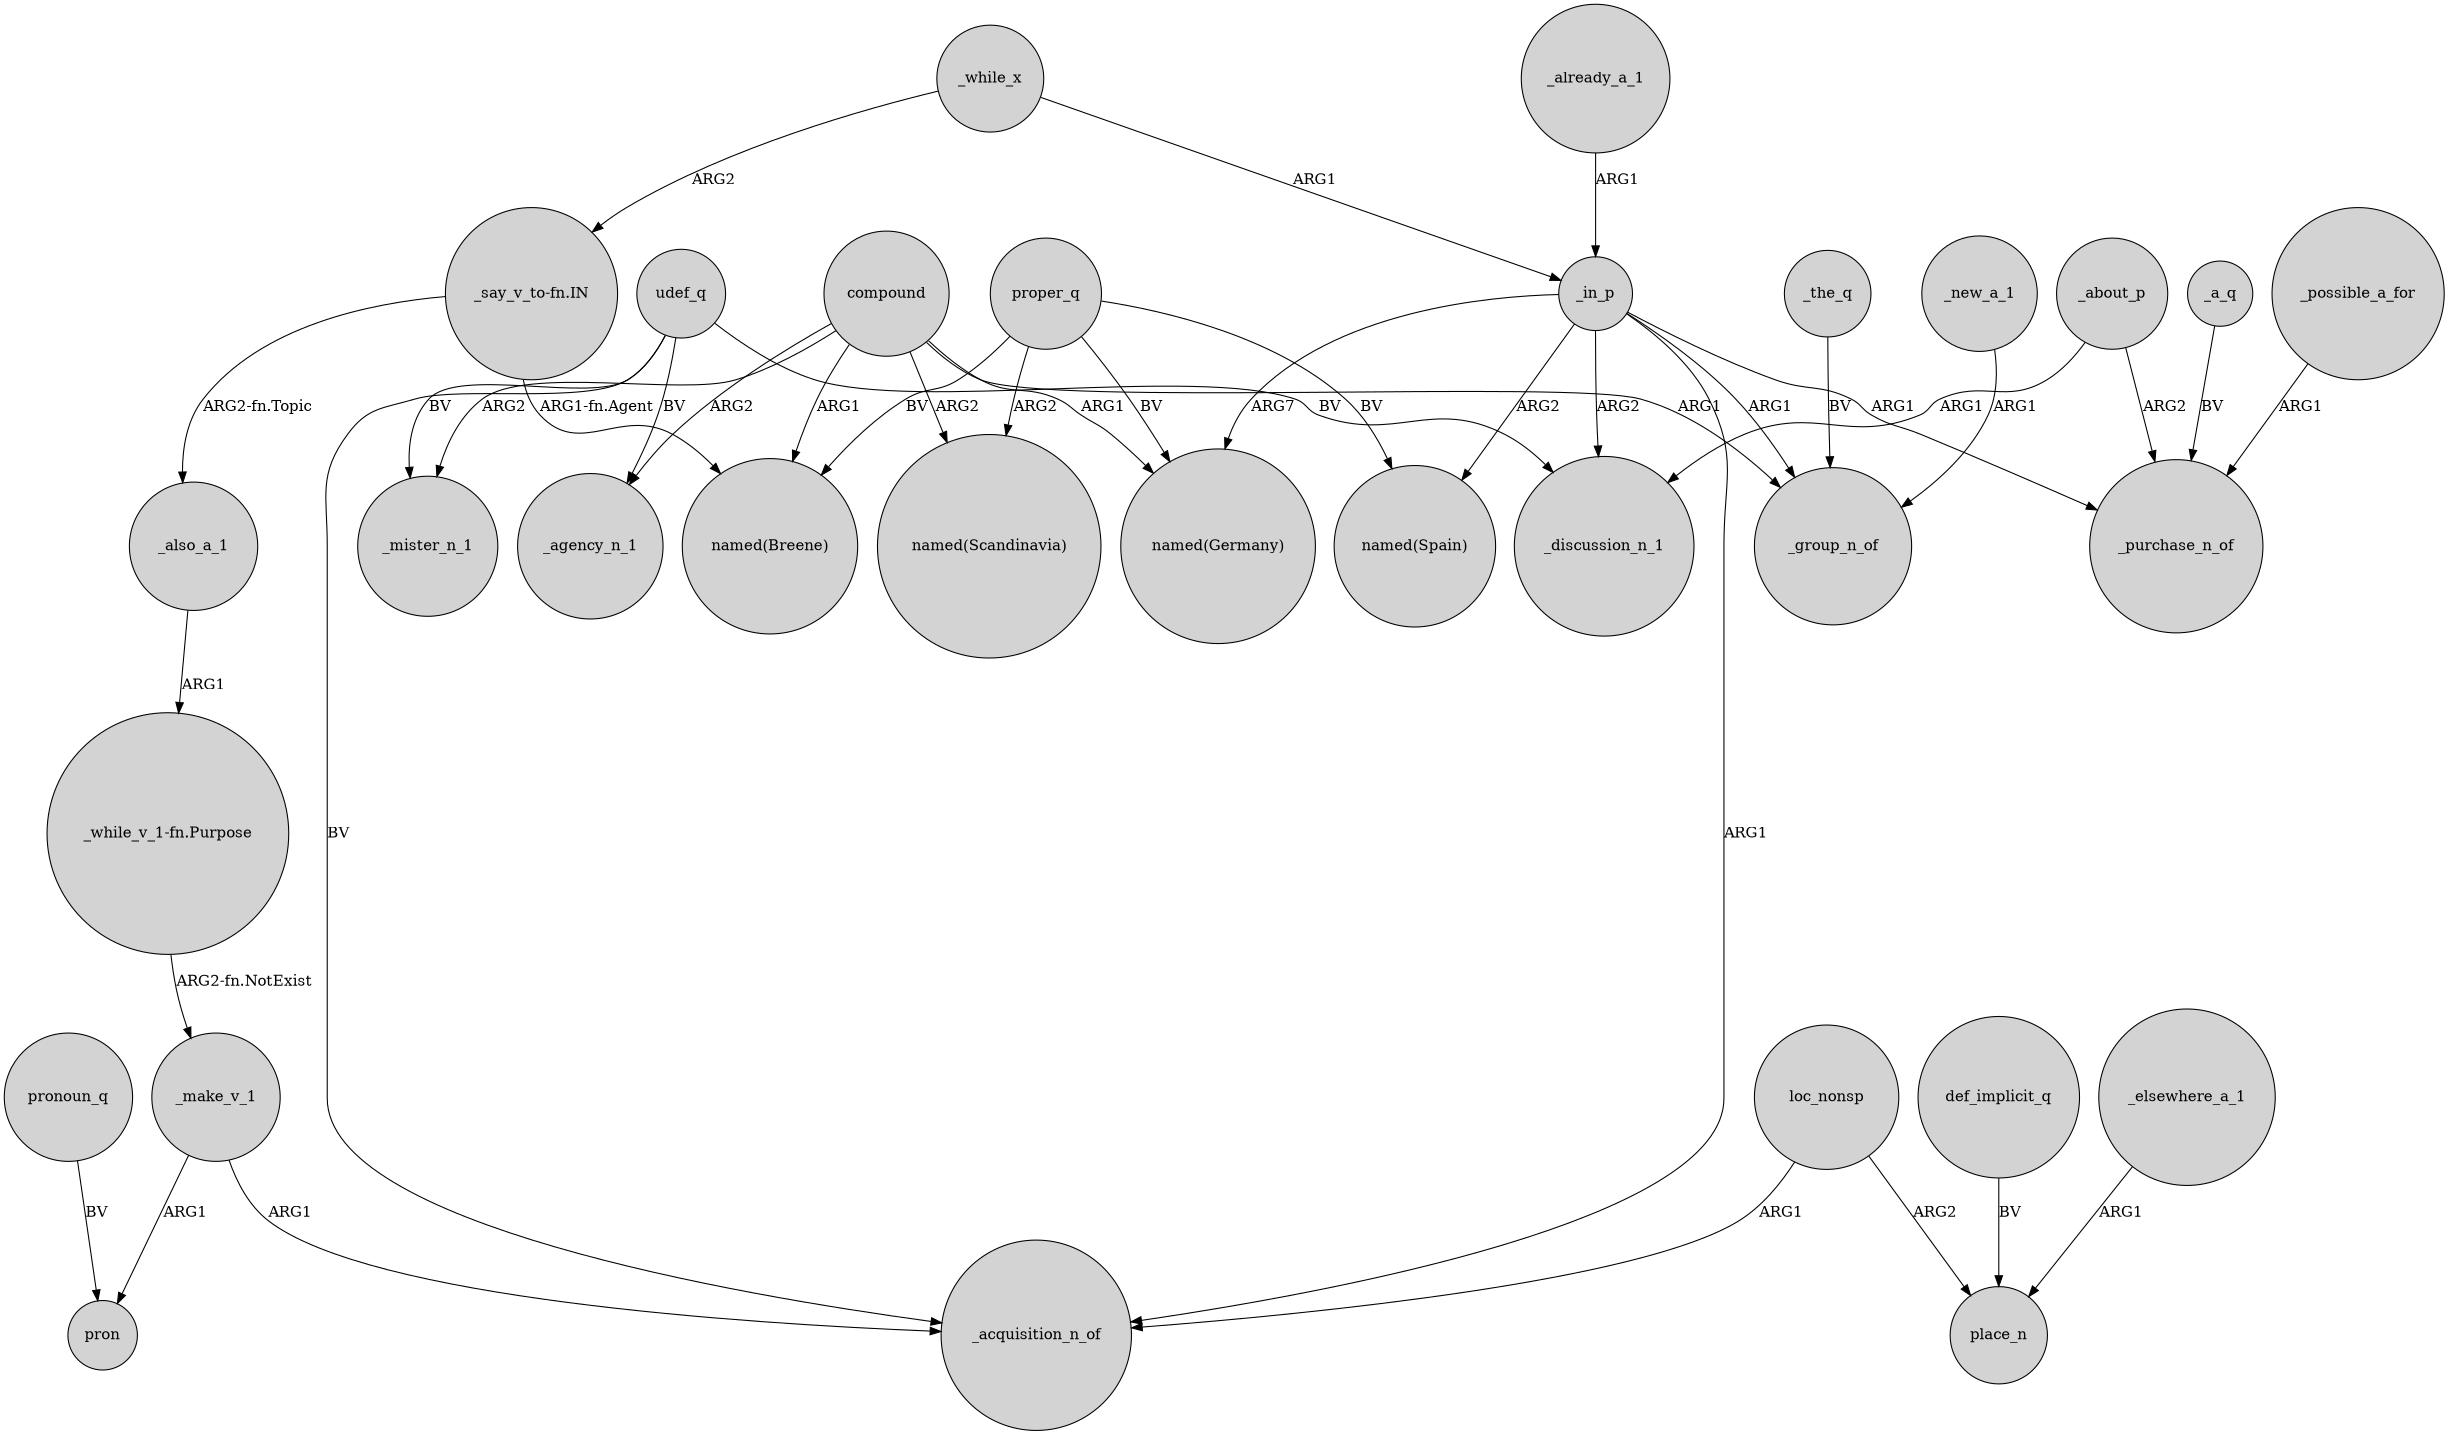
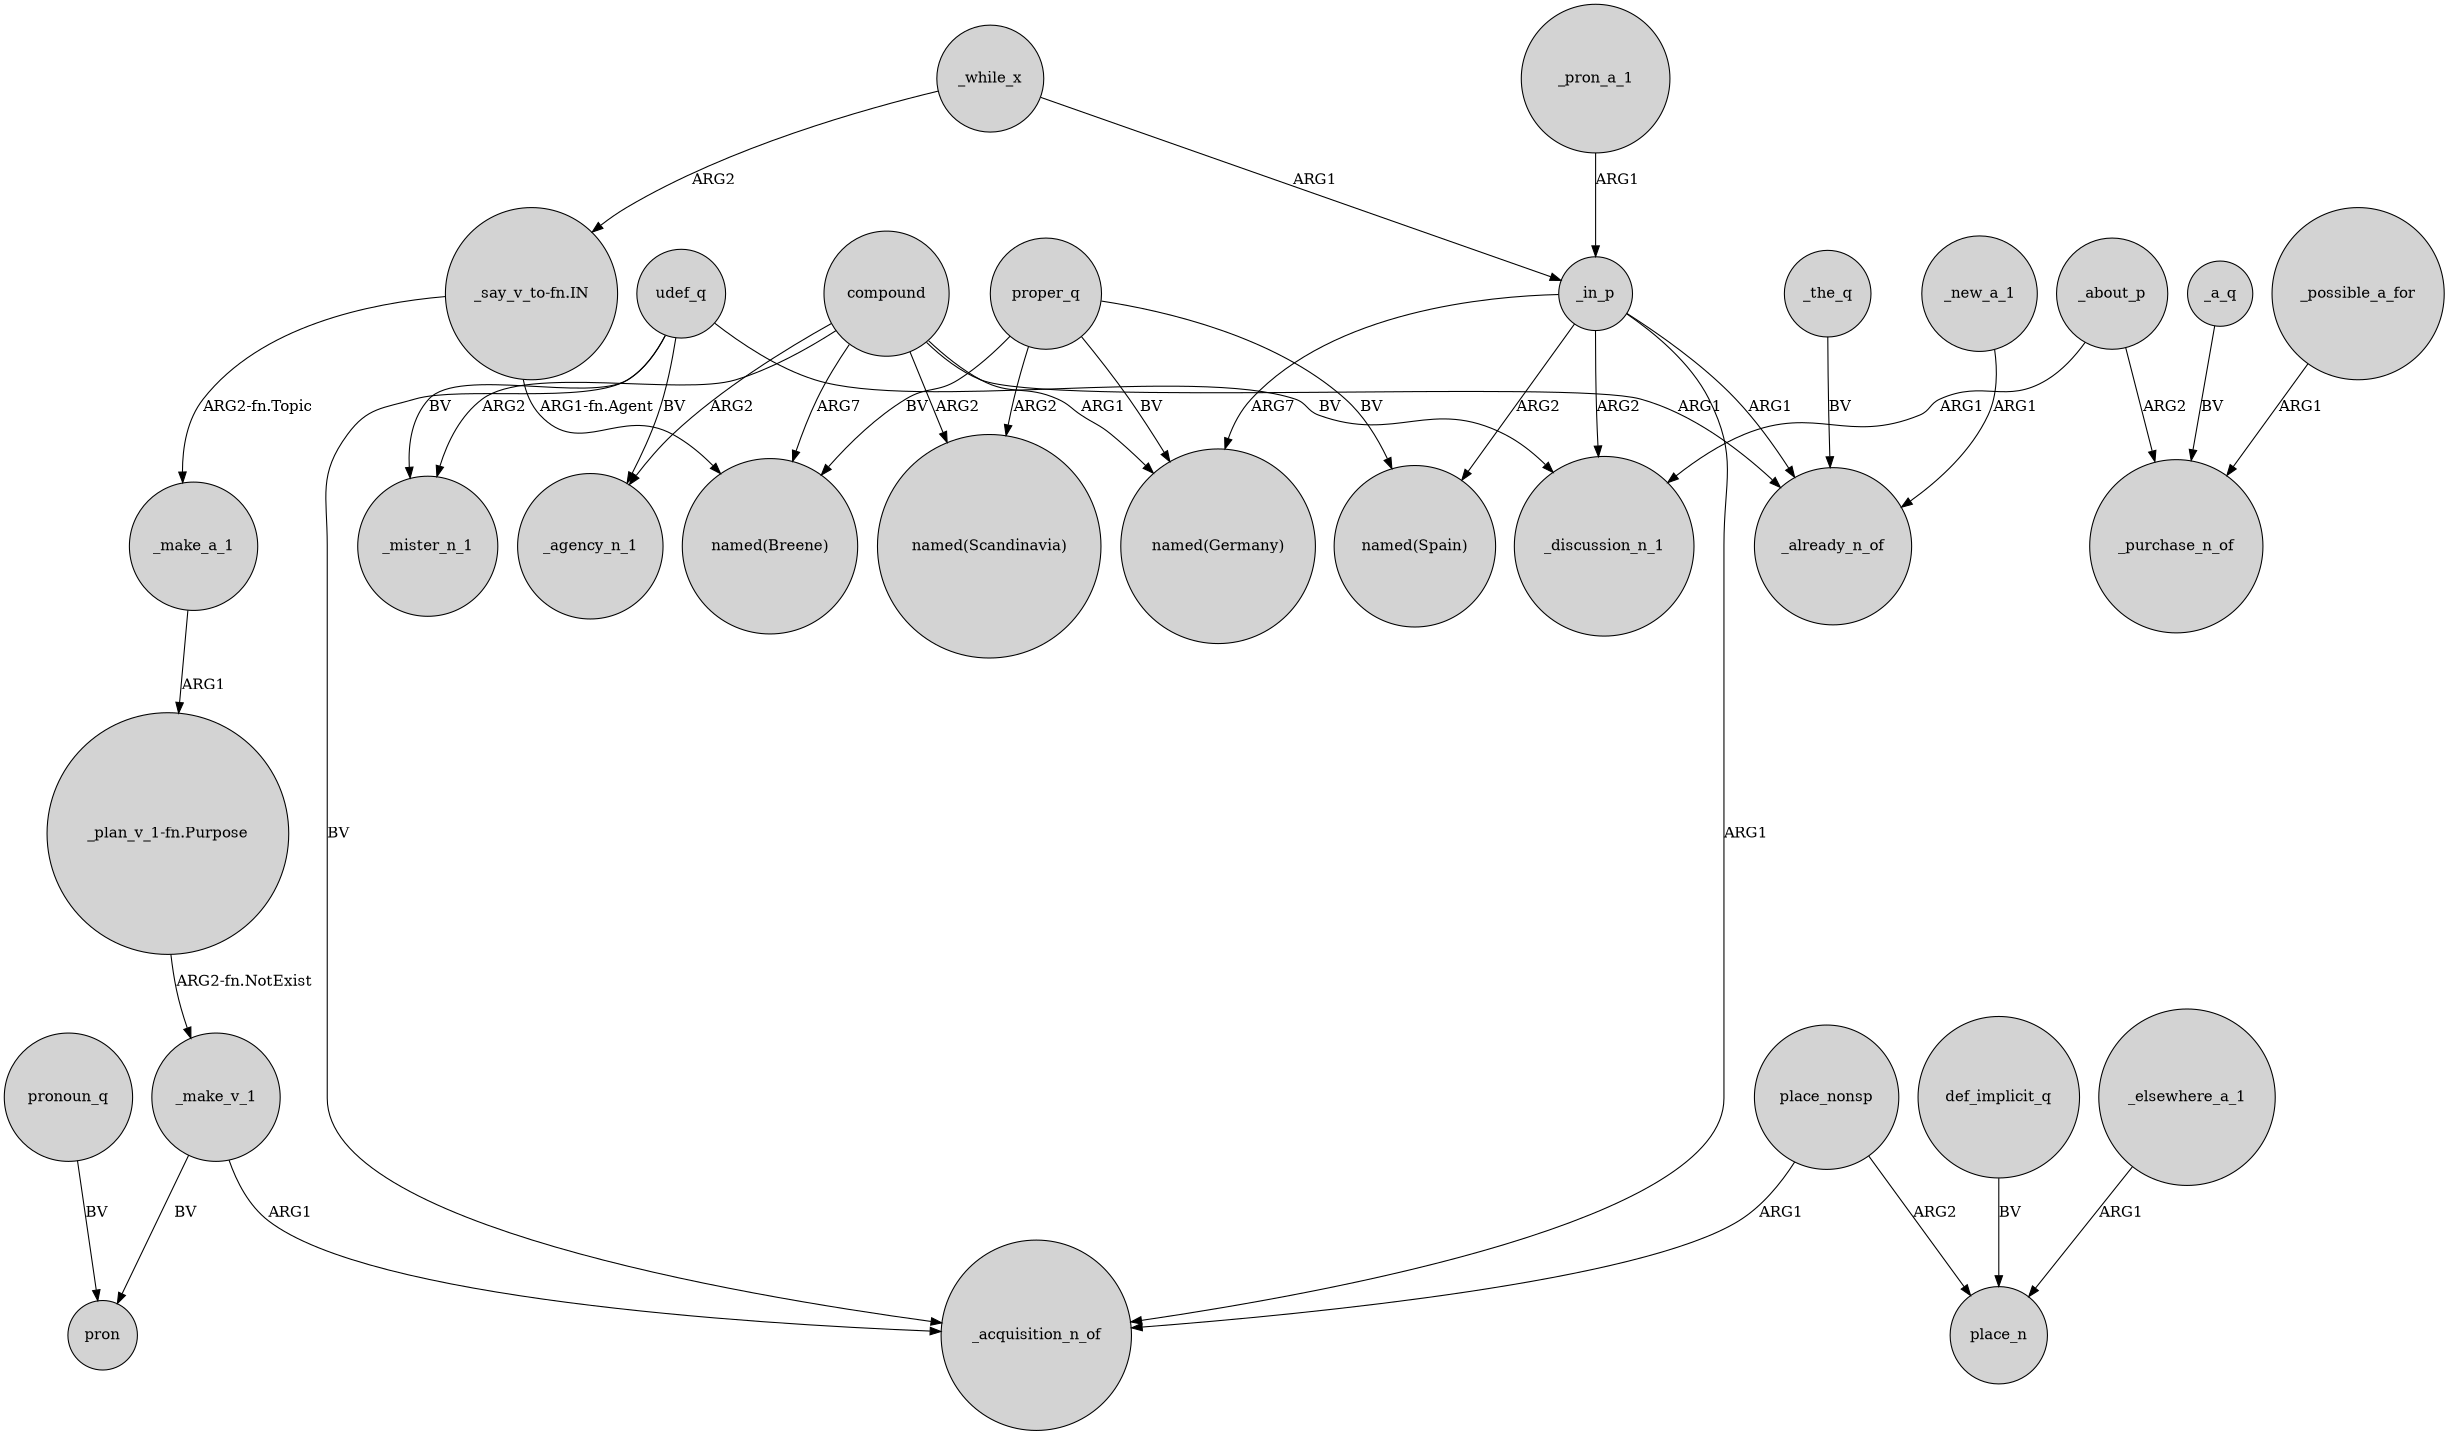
node "_already_a_1": label "_already_a_1" -> "_pron_a_1"
edge "_in_p" -> "_purchase_n_of": removed, label "ARG1"
edge "compound" -> "named(Breene)": label "ARG1" -> "ARG7"
node "_also_a_1": label "_also_a_1" -> "_make_a_1"
node "_group_n_of": label "_group_n_of" -> "_already_n_of"
node "_while_v_1-fn.Purpose": label "_while_v_1-fn.Purpose" -> "_plan_v_1-fn.Purpose"
node "loc_nonsp": label "loc_nonsp" -> "place_nonsp"
edge "_make_v_1" -> "pron": label "ARG1" -> "BV"
